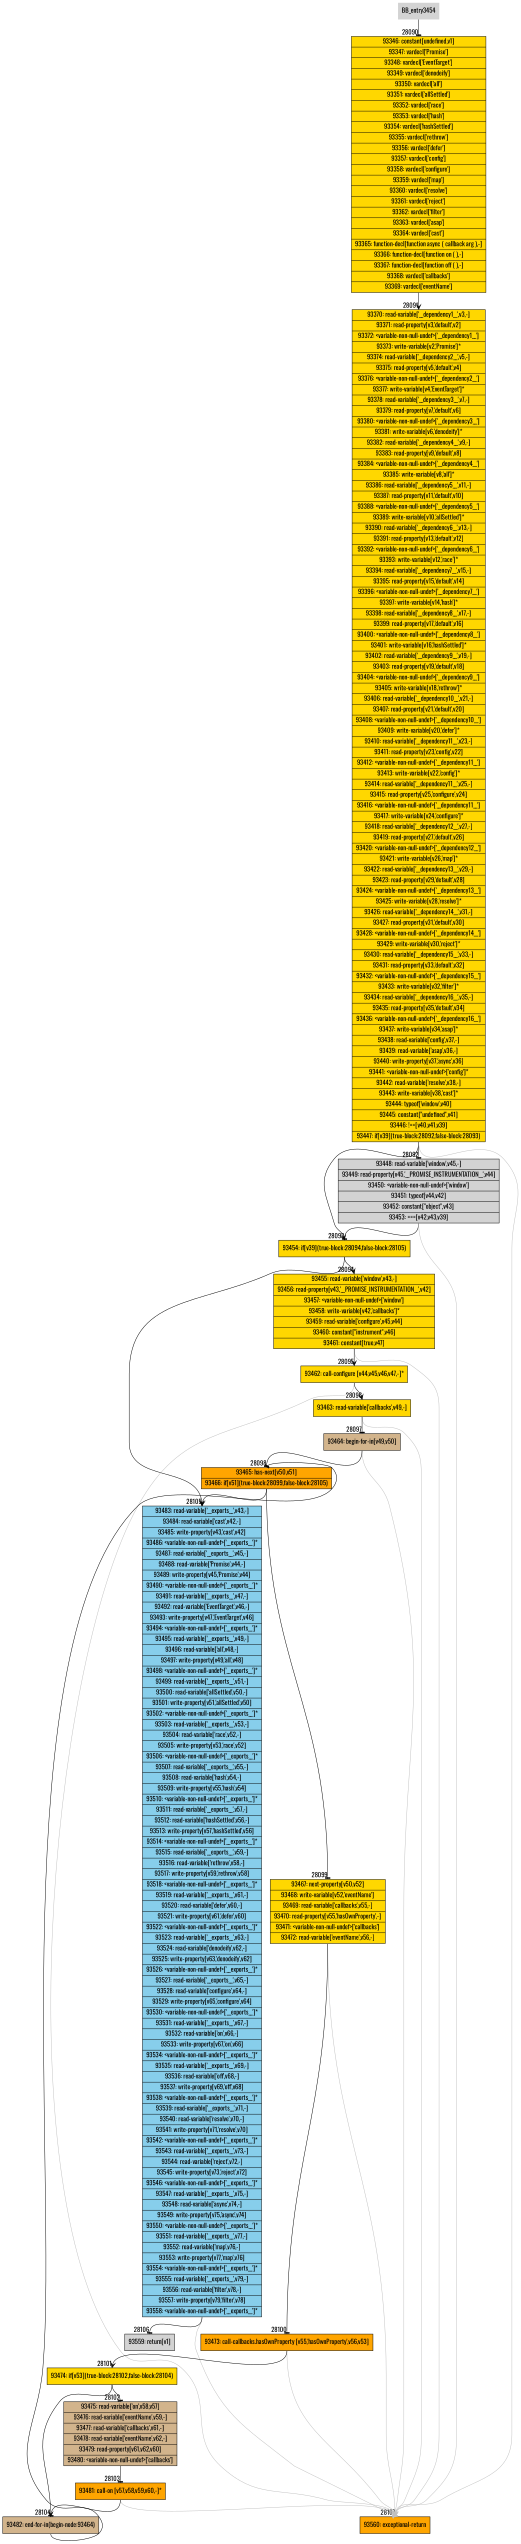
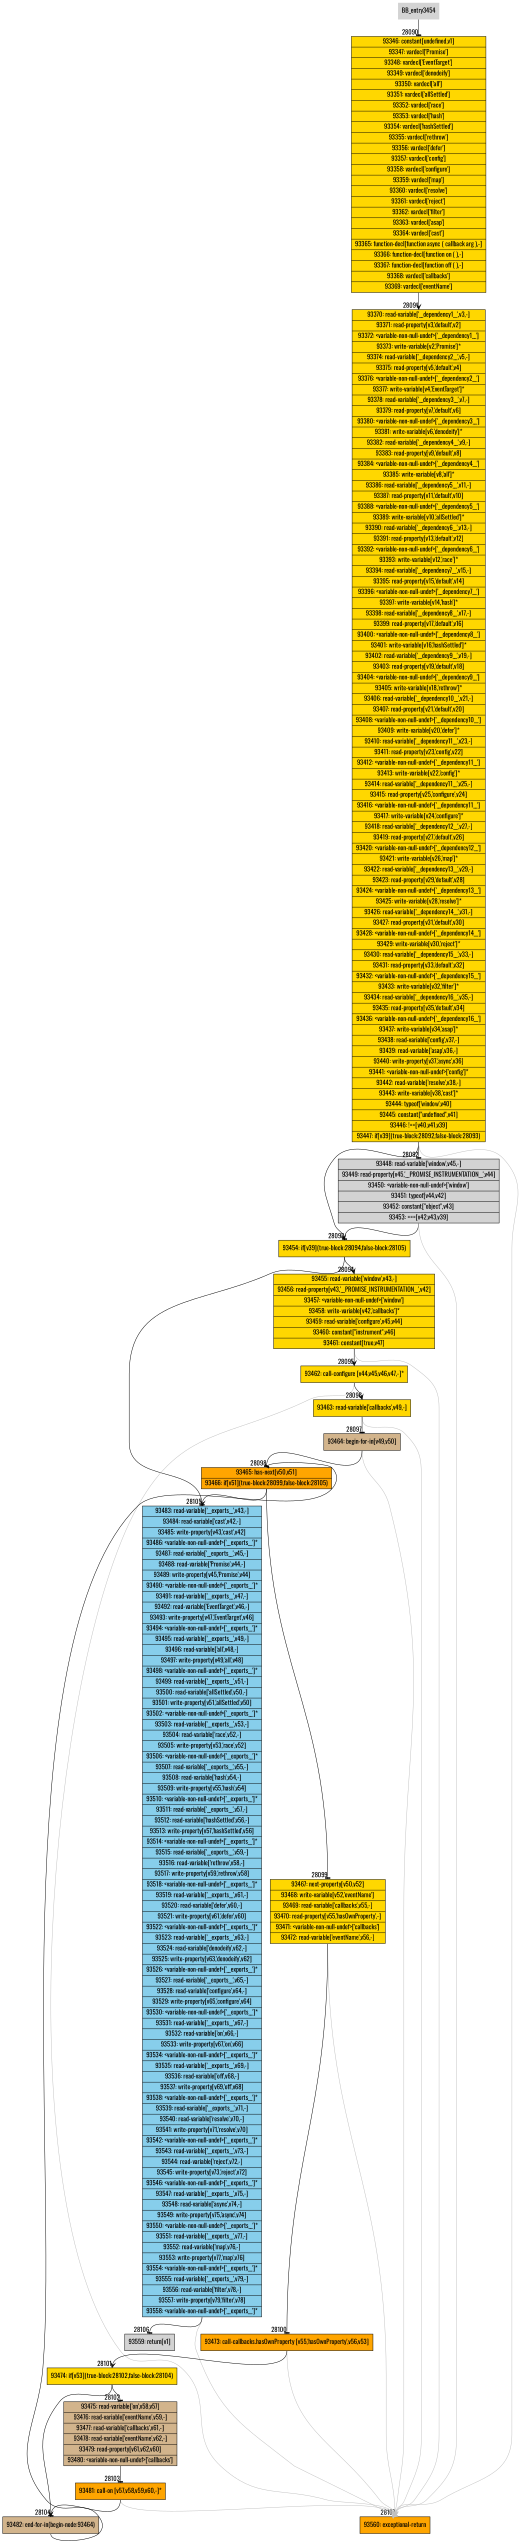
edge "93454: if[v39](true-block:28094,false-block:28105)" -> "93483: read-variable['__exports__',v43,-]": arrowhead vee -> tee
